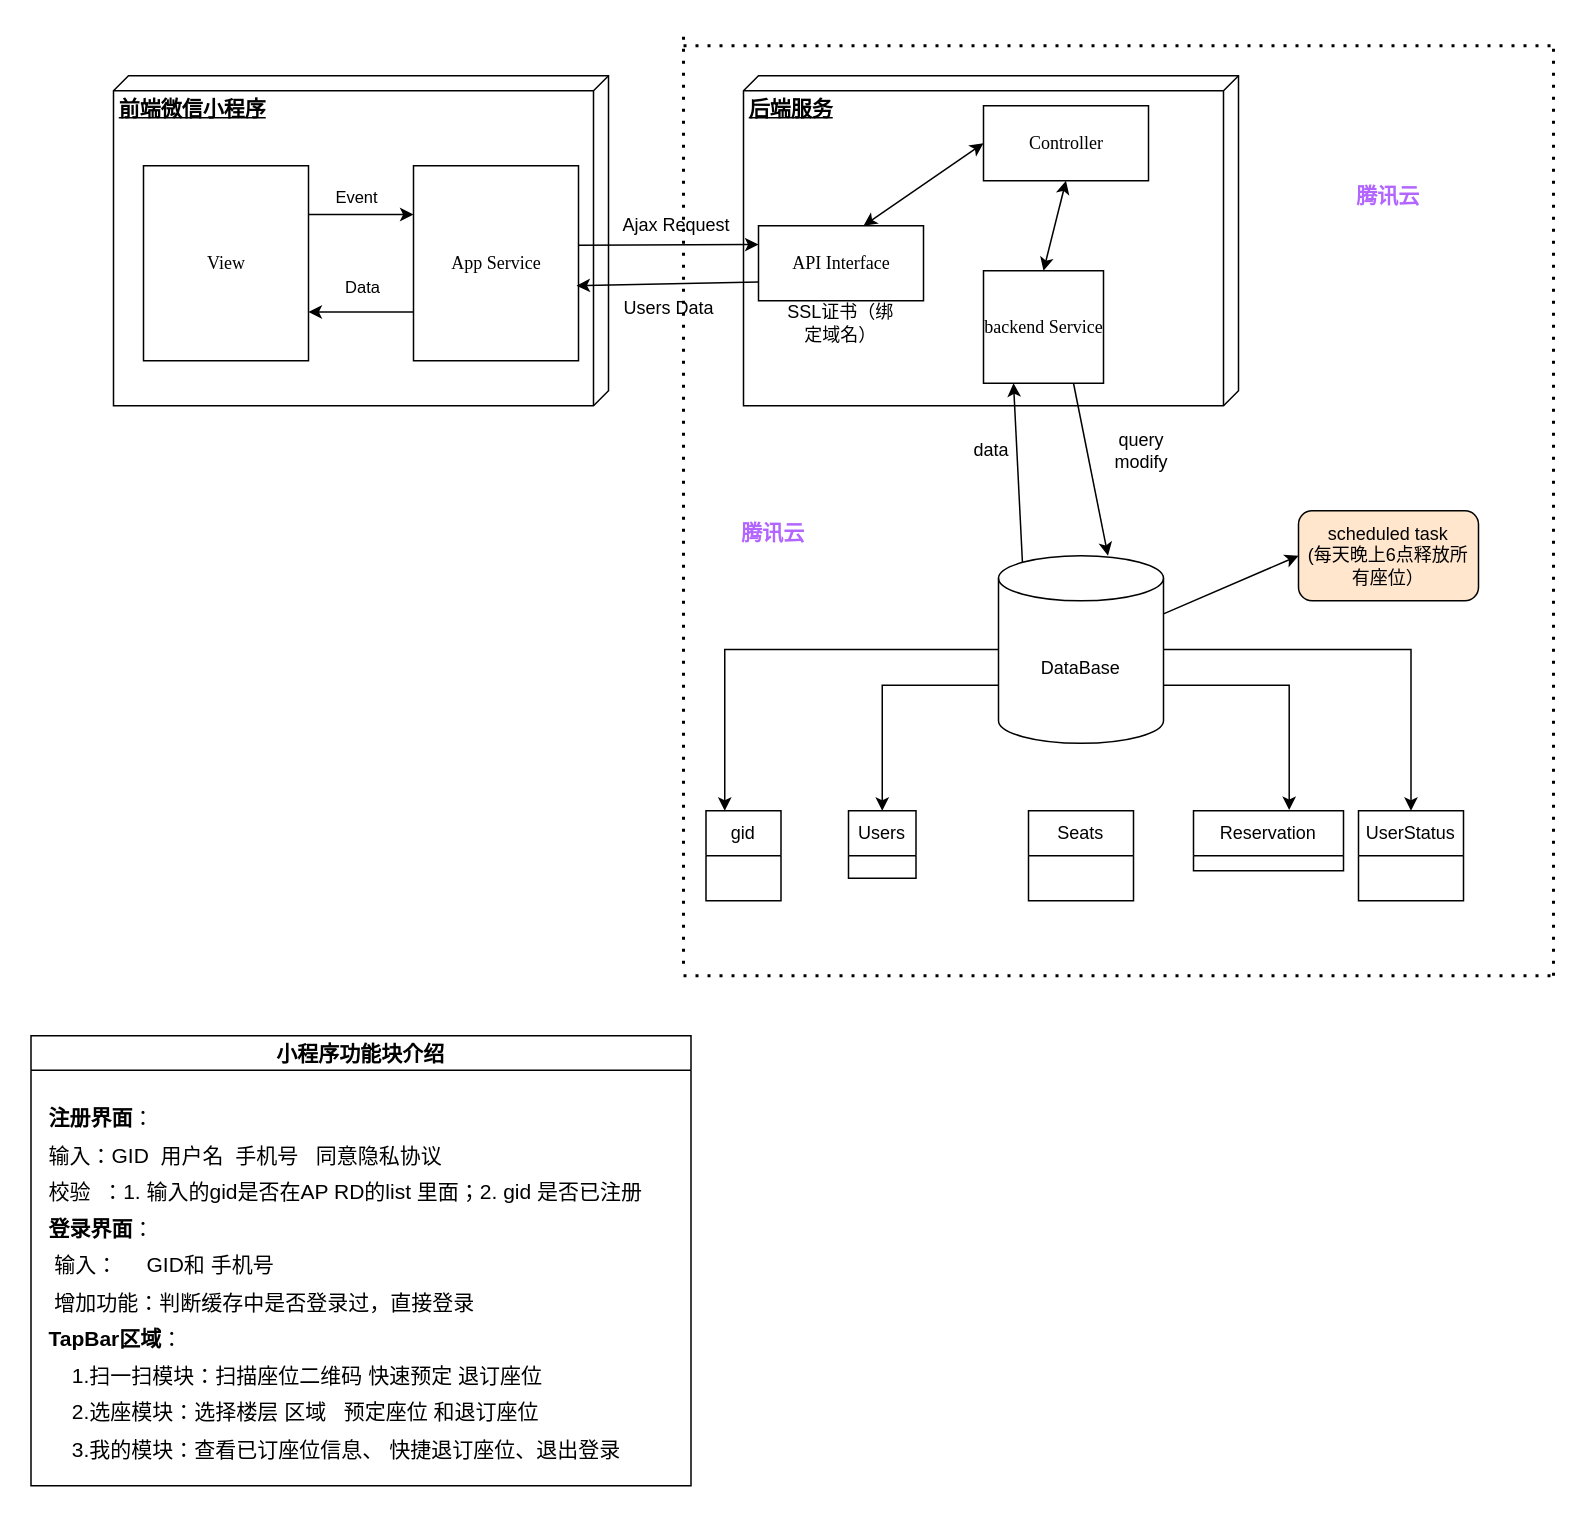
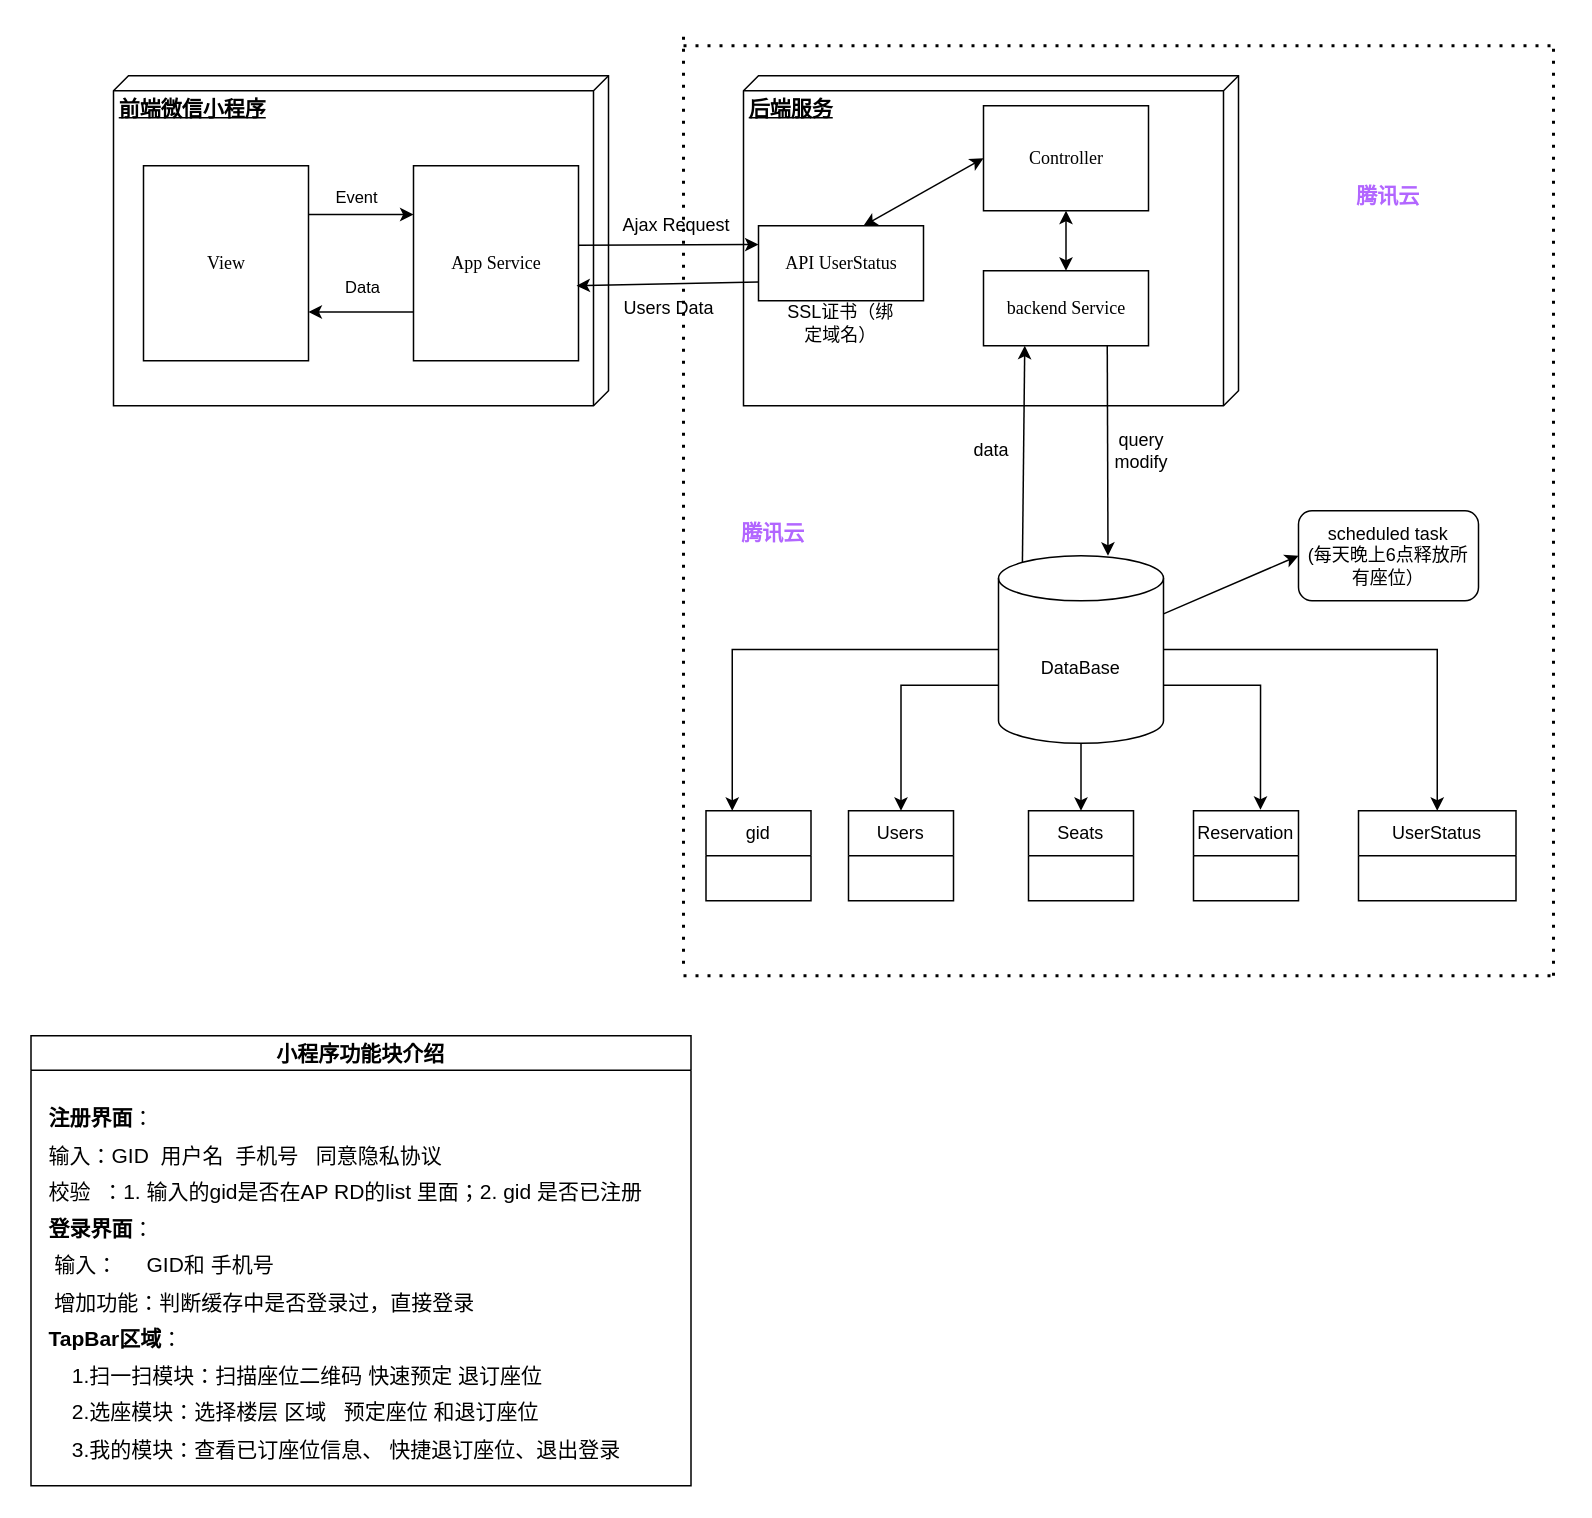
node "Controller": size 165x75 -> 165x105
node "API Interface": label "API Interface" -> "API UserStatus"
node "backend Service": size 120x113 -> 165x75
node "scheduled task (每天晚上6点释放所有座位）": fillcolor #ffe6cc -> #ffffff
edge "DataBase" -> "Seats": added
node "Reservation": size 150x60 -> 105x90
node "Users": size 68x68 -> 105x90
node "gid": size 75x90 -> 105x90
node "UserStatus": size 105x90 -> 158x90
